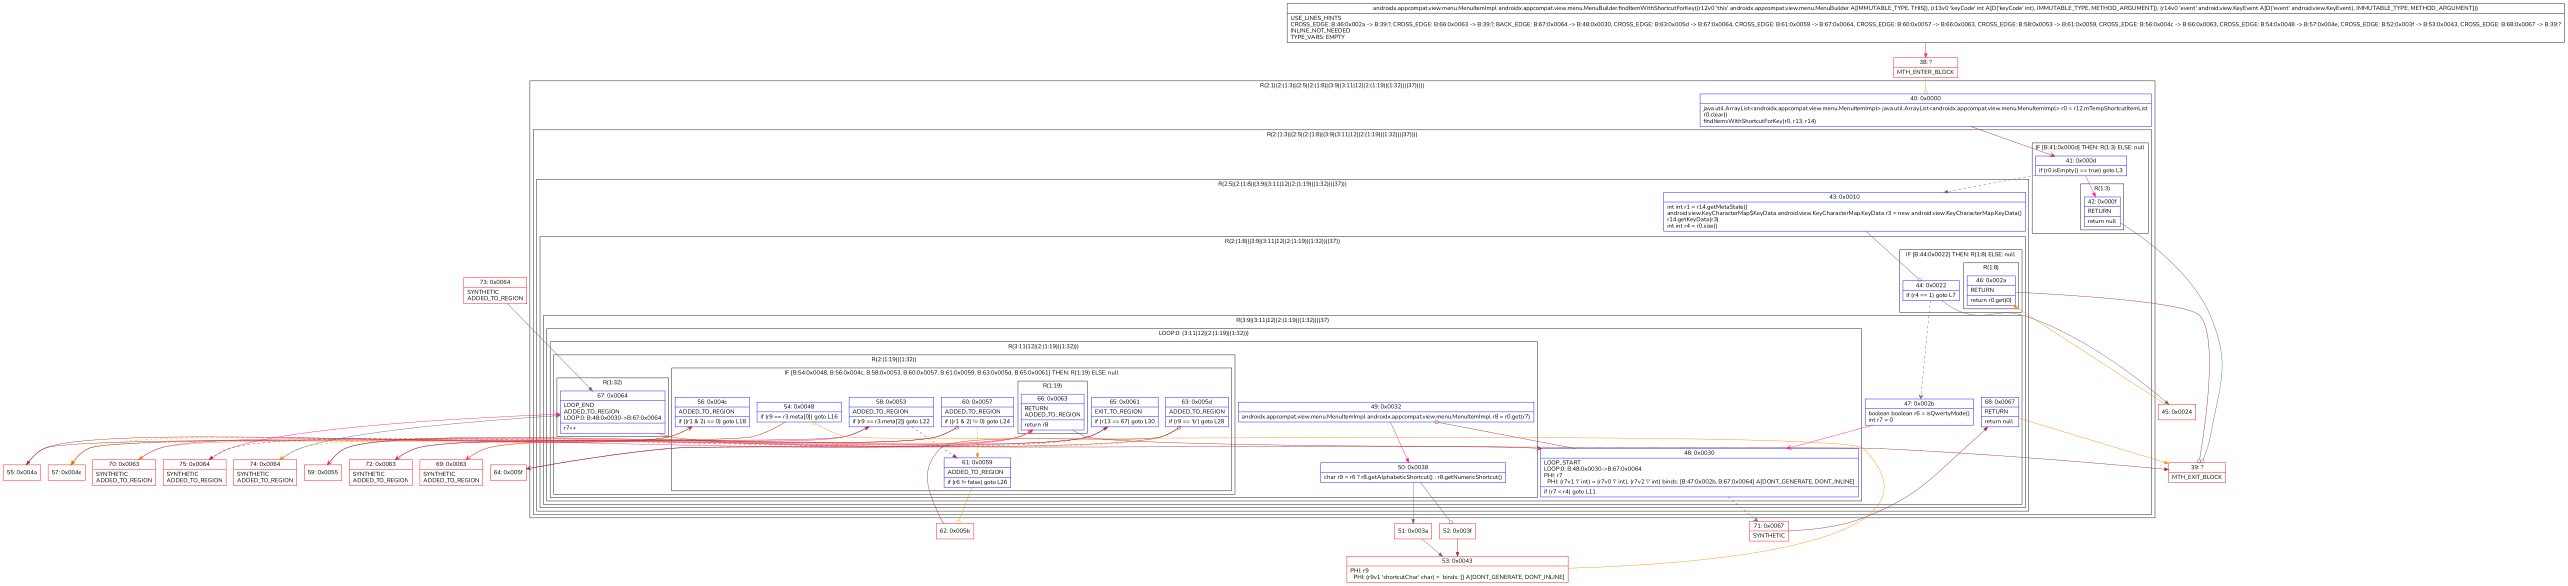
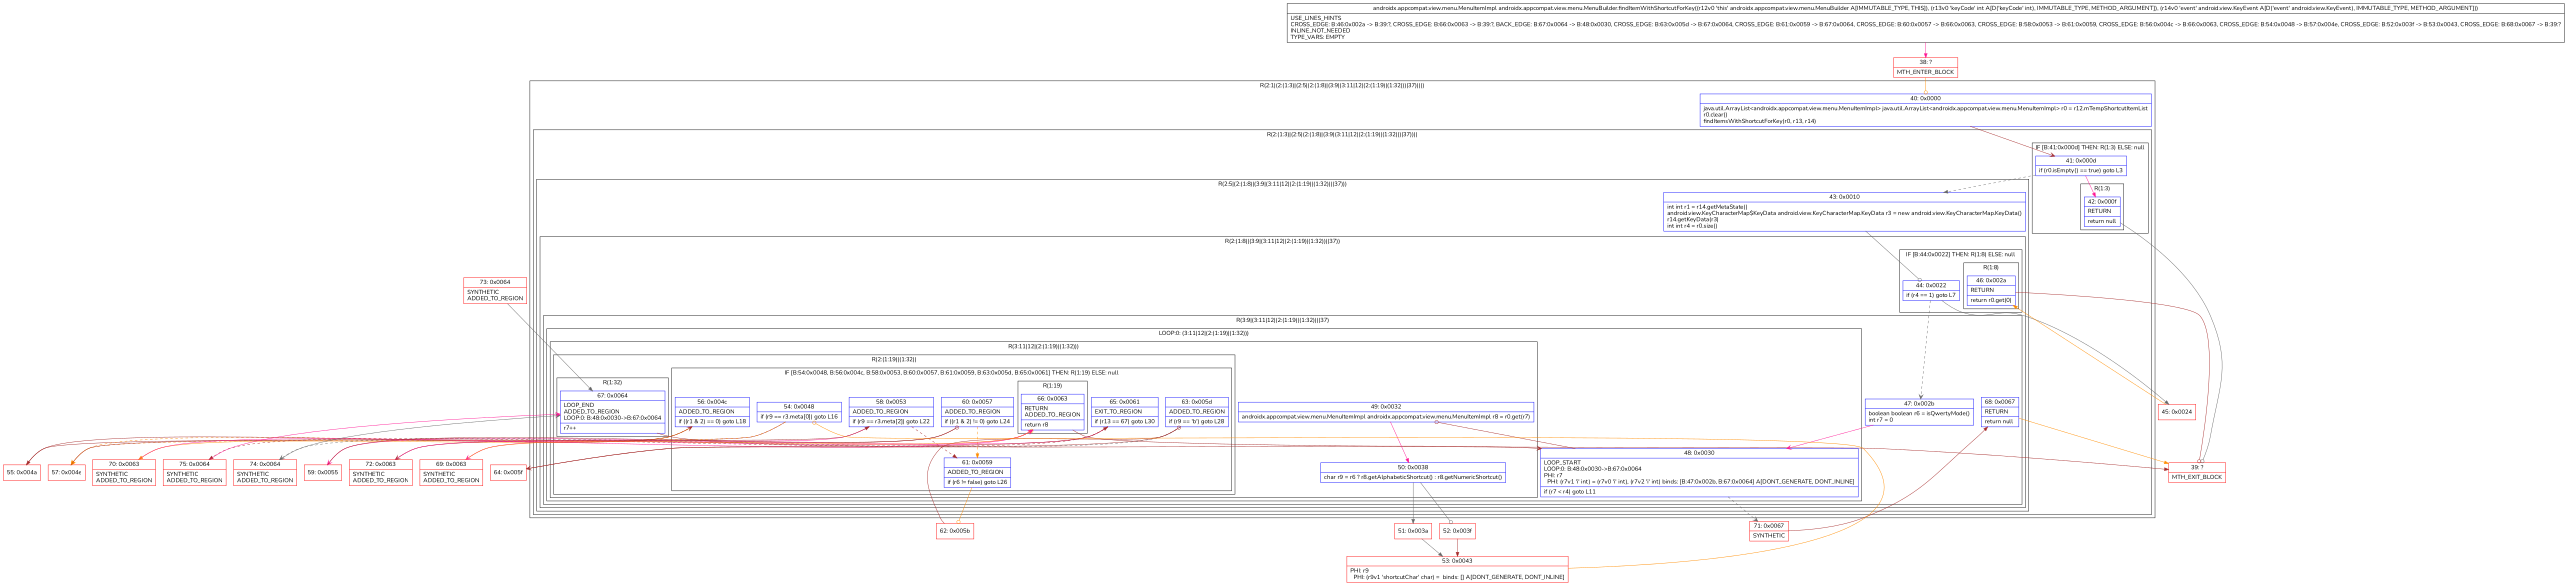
edge "63: 0x005d" -> "74: 0x0064": color darkorange -> gray40
